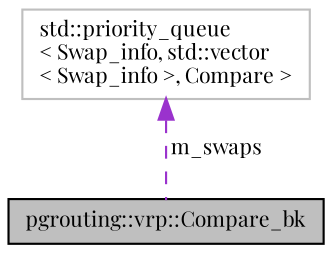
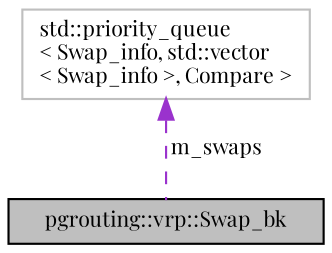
node "pgrouting::vrp::Compare_bk": label "pgrouting::vrp::Compare_bk" -> "pgrouting::vrp::Swap_bk"
